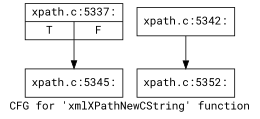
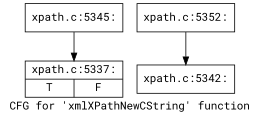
edge "xpath.c:5342:" -> "xpath.c:5352:": reversed
edge "xpath.c:5337:" -> "xpath.c:5345:": reversed
